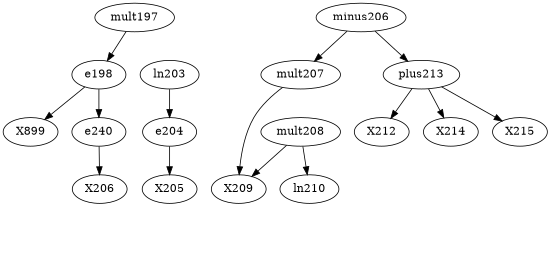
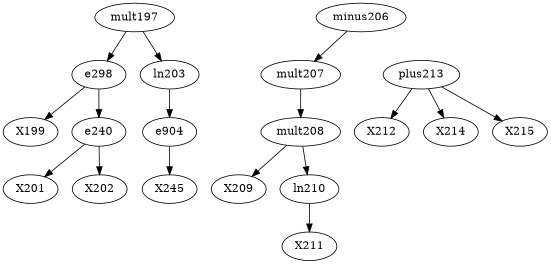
edge "mult197" -> "ln203": added
edge "minus206" -> "plus213": removed
node "e198": label "e198" -> "e298"
edge "mult207" -> "X209": now "mult207" -> "mult208"
node "X899": label "X899" -> "X199"
node "e204": label "e204" -> "e904"
node "X201": added
node "X206": label "X206" -> "X202"
node "X205": label "X205" -> "X245"
node "X211": added
